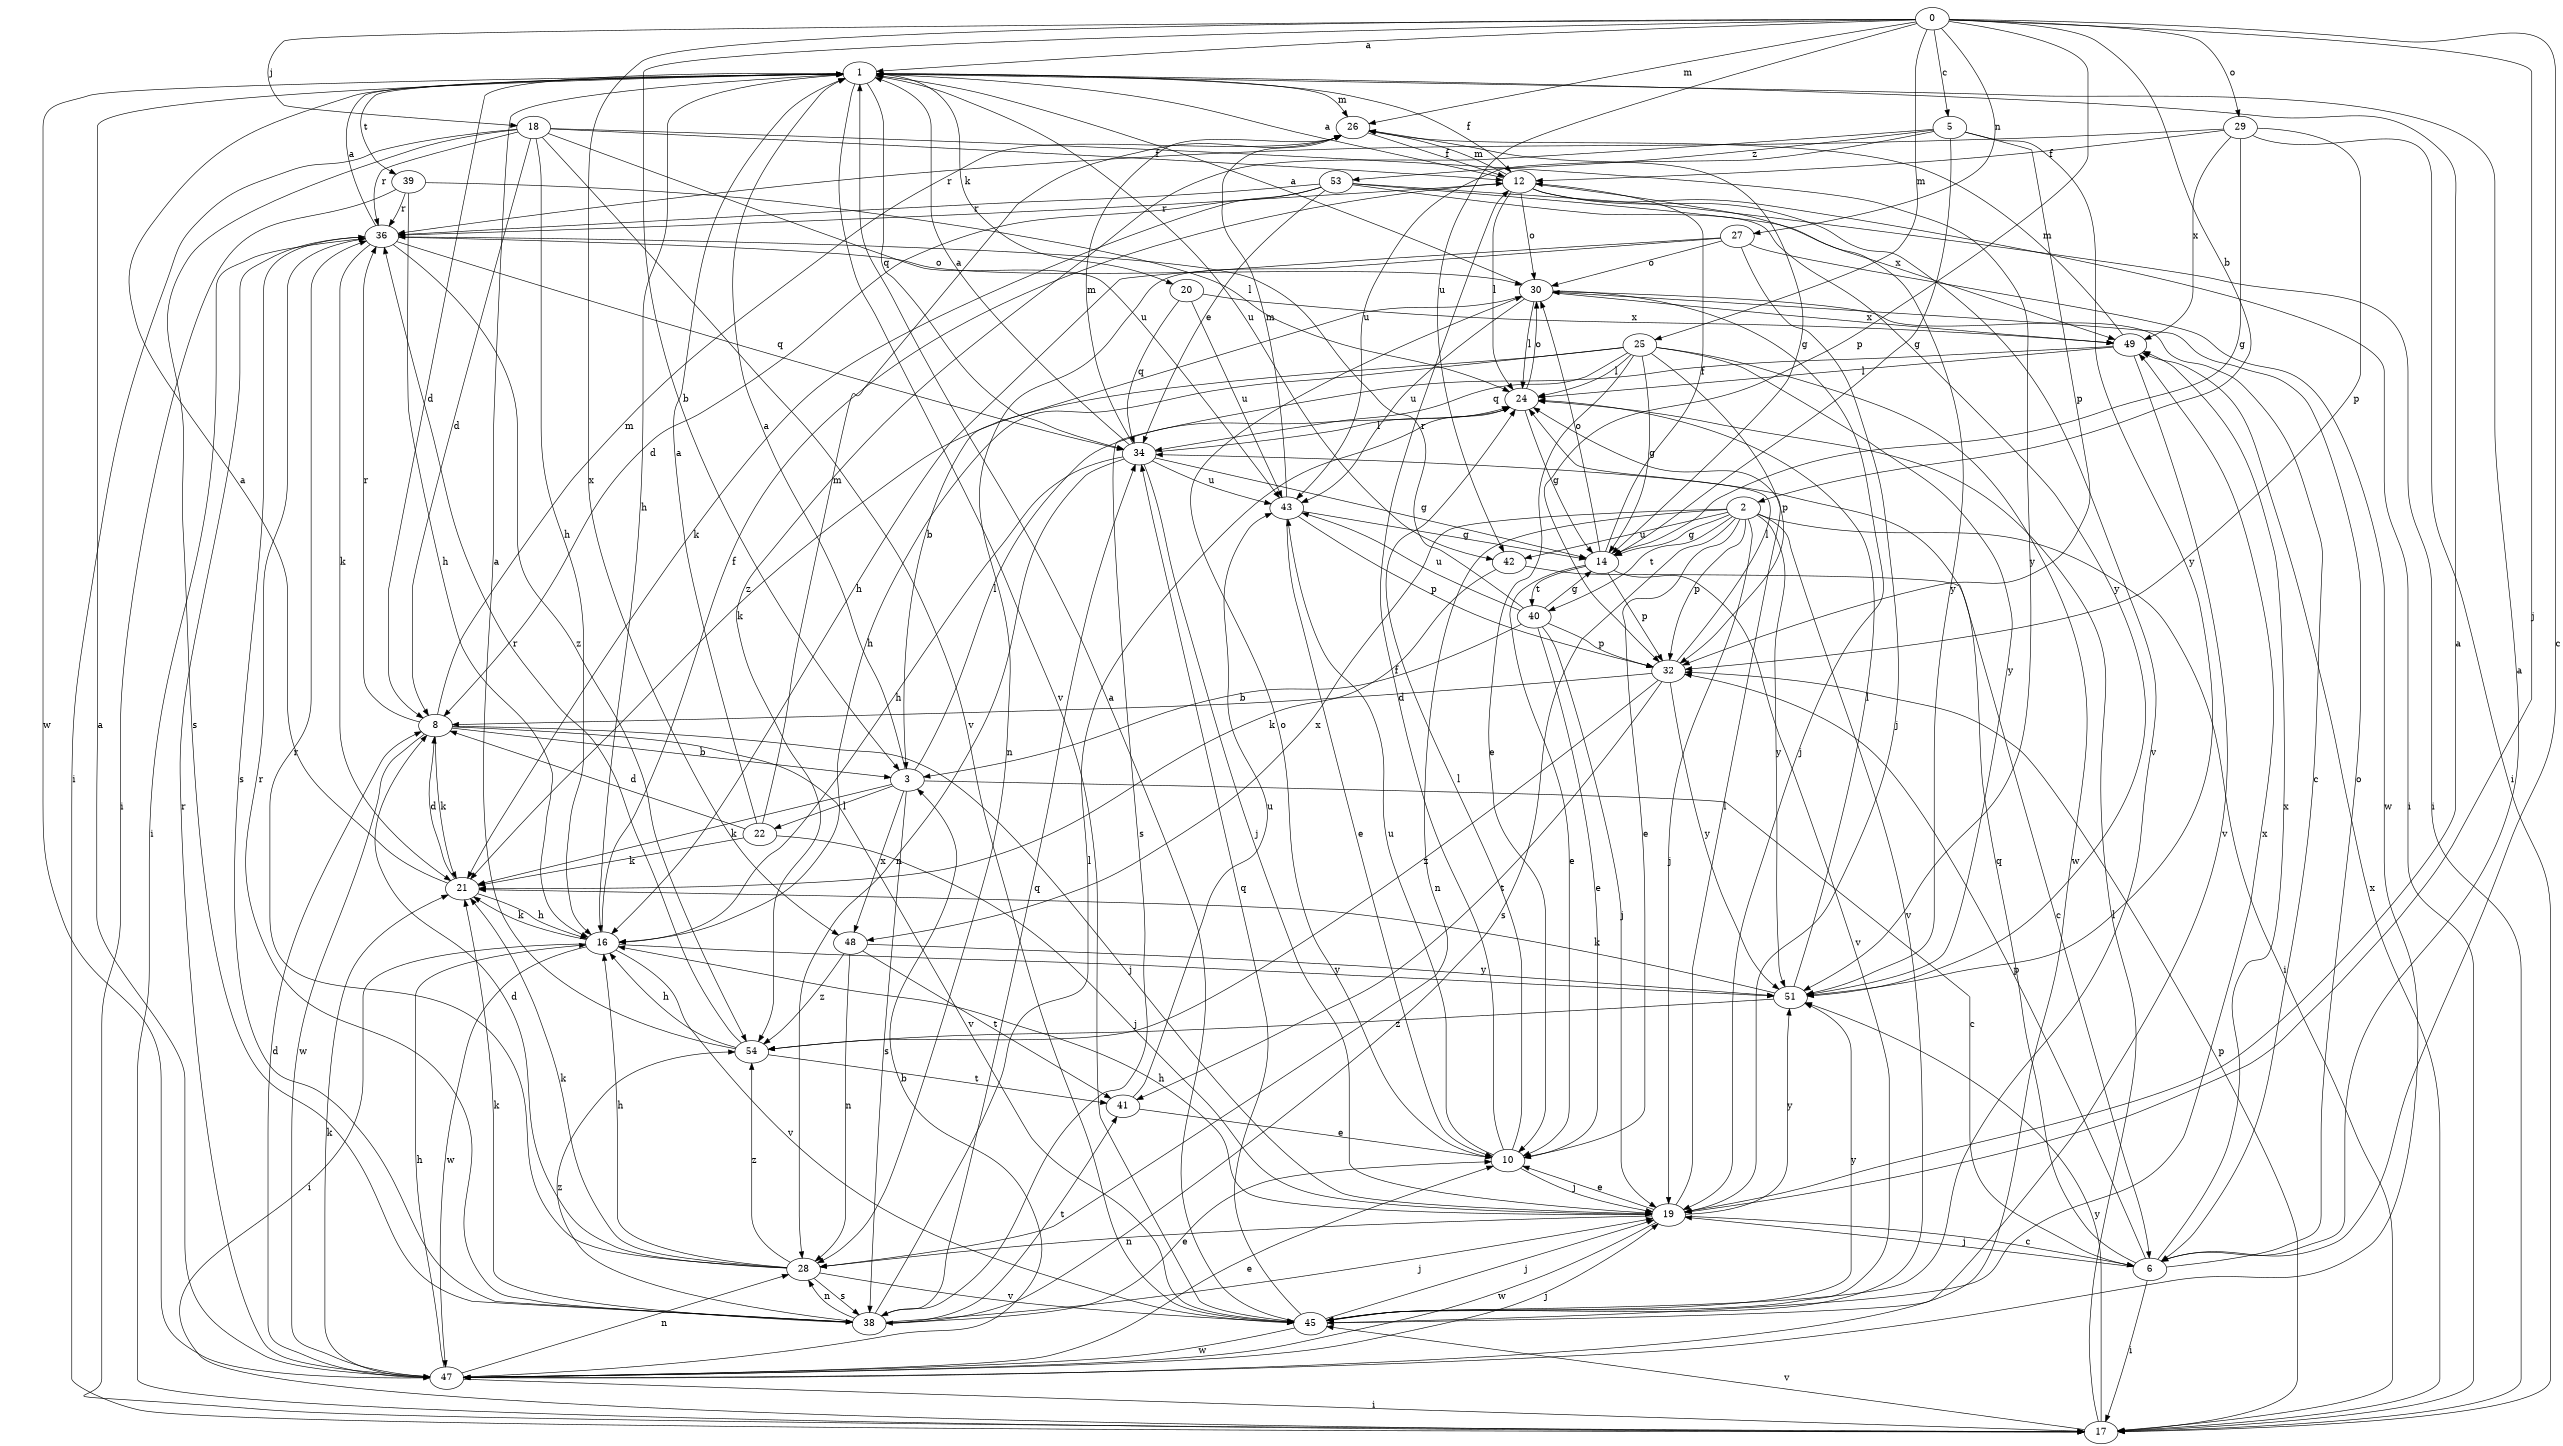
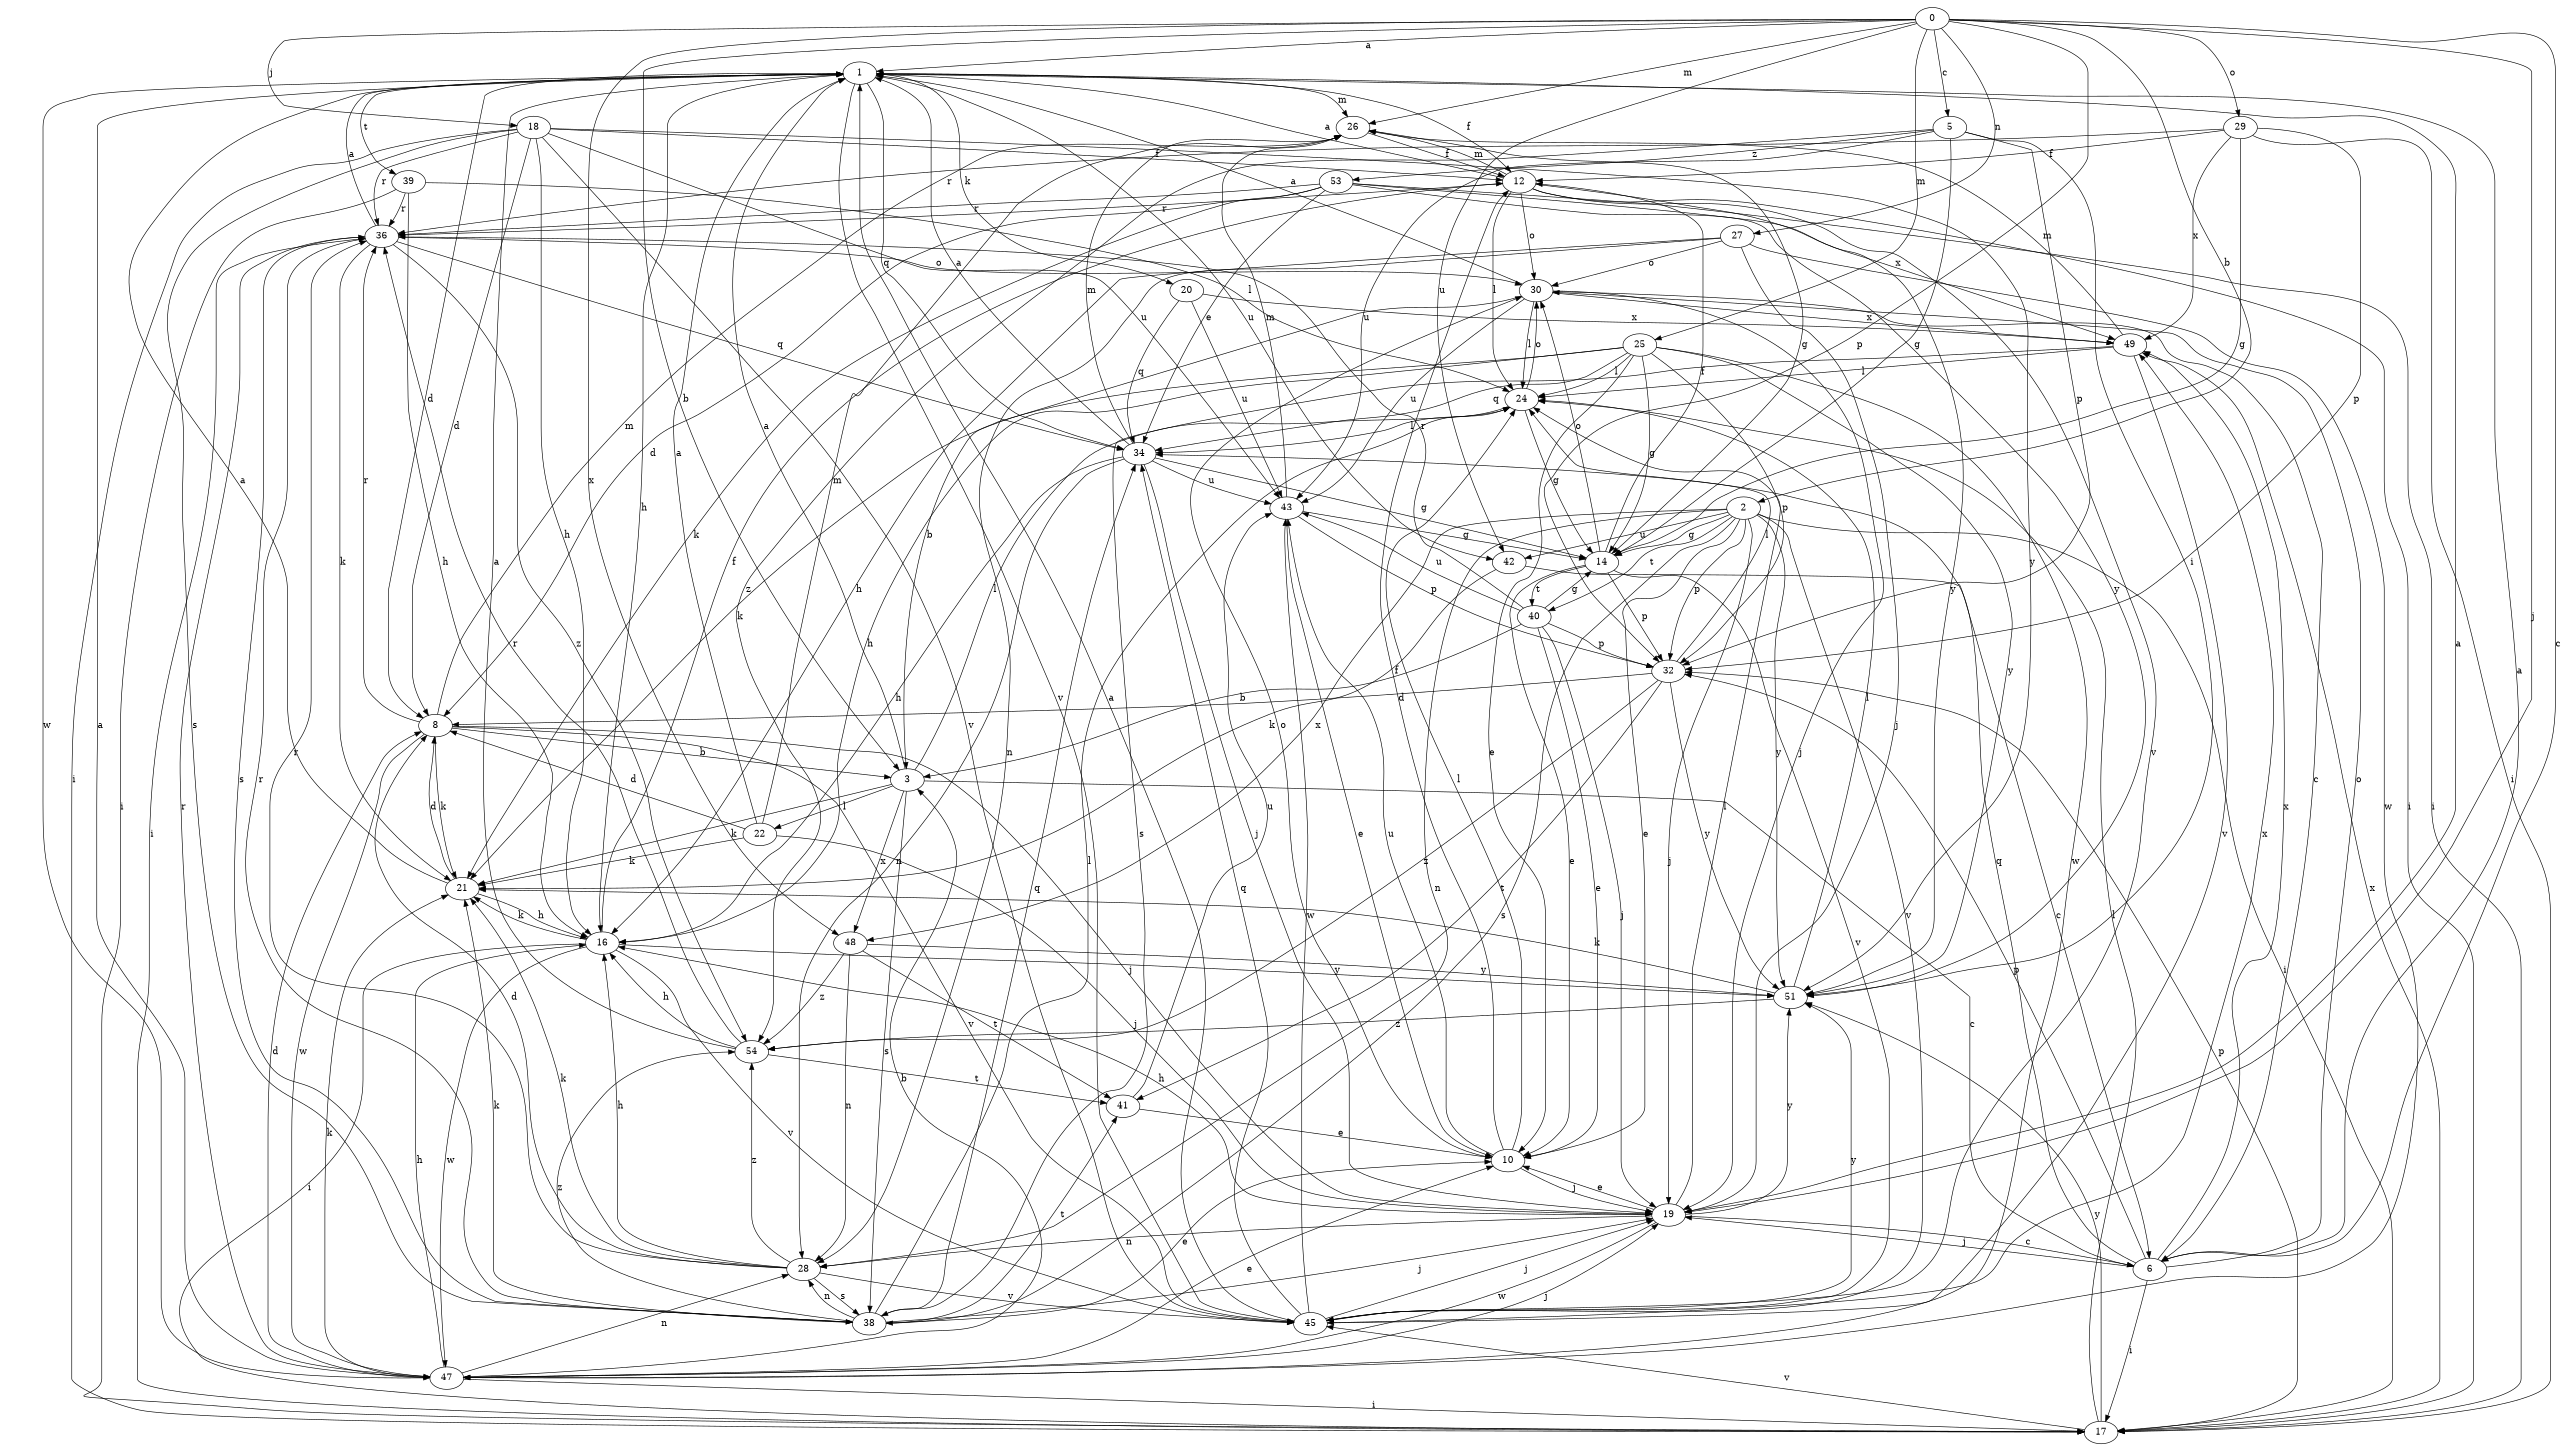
edge "34" -> "24": reversed
edge "5" -> "51": label "y" -> "i"
edge "45" -> "47": now "45" -> "43"
